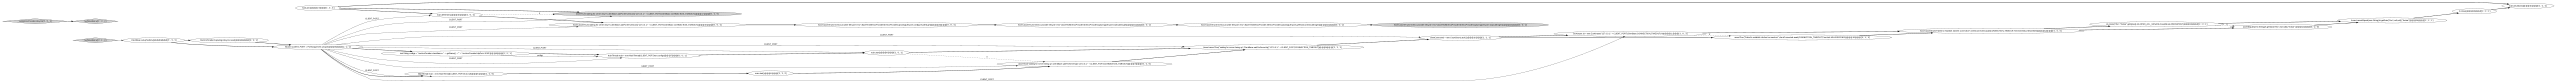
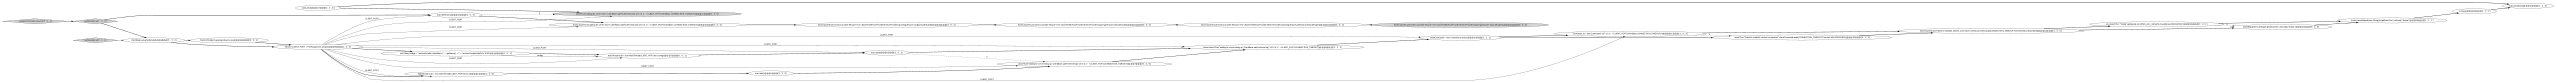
edge "main.join()@@@17@@@['1', '1', '1']" -> "main.deleteDirs()@@@18@@@['1', '0', '1']": now "testStandalone['1', '0', '0']" -> "main.deleteDirs()@@@18@@@['1', '0', '1']"
edge "testStandalone['1', '0', '0']" -> "ClientBase.setupTestEnv()@@@3@@@['1', '1', '1']": added
